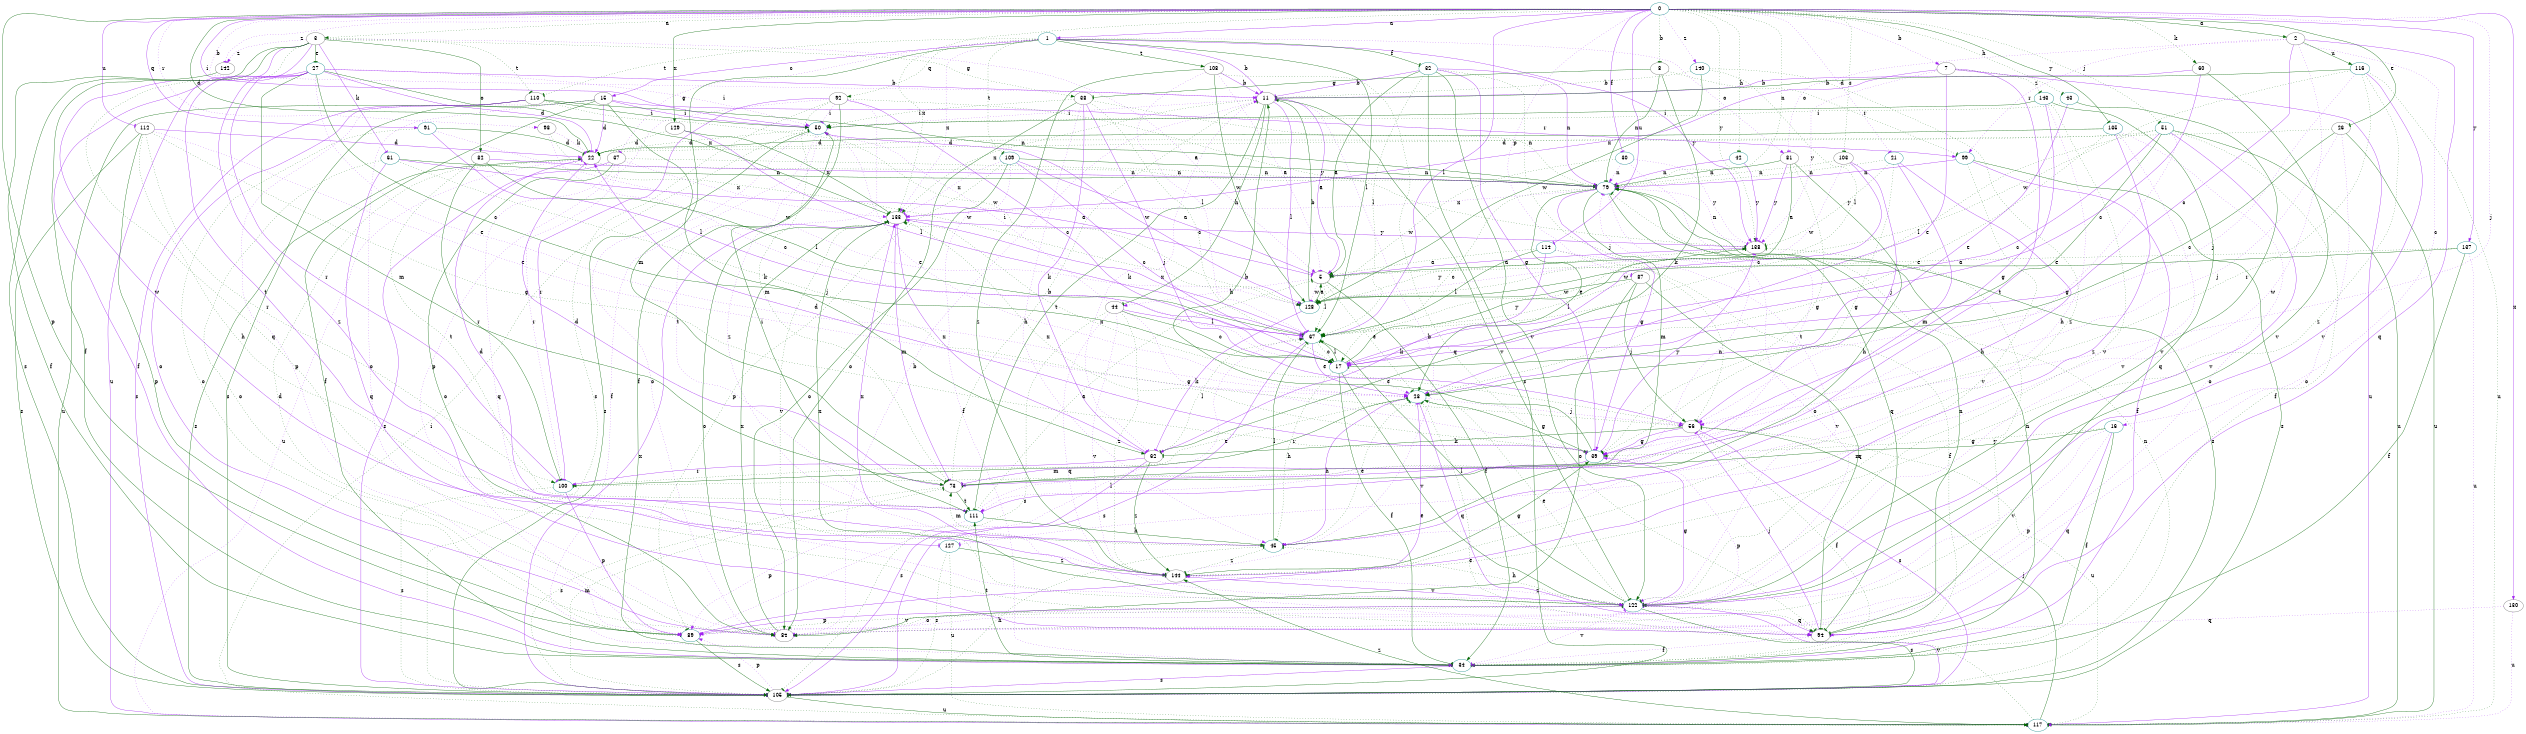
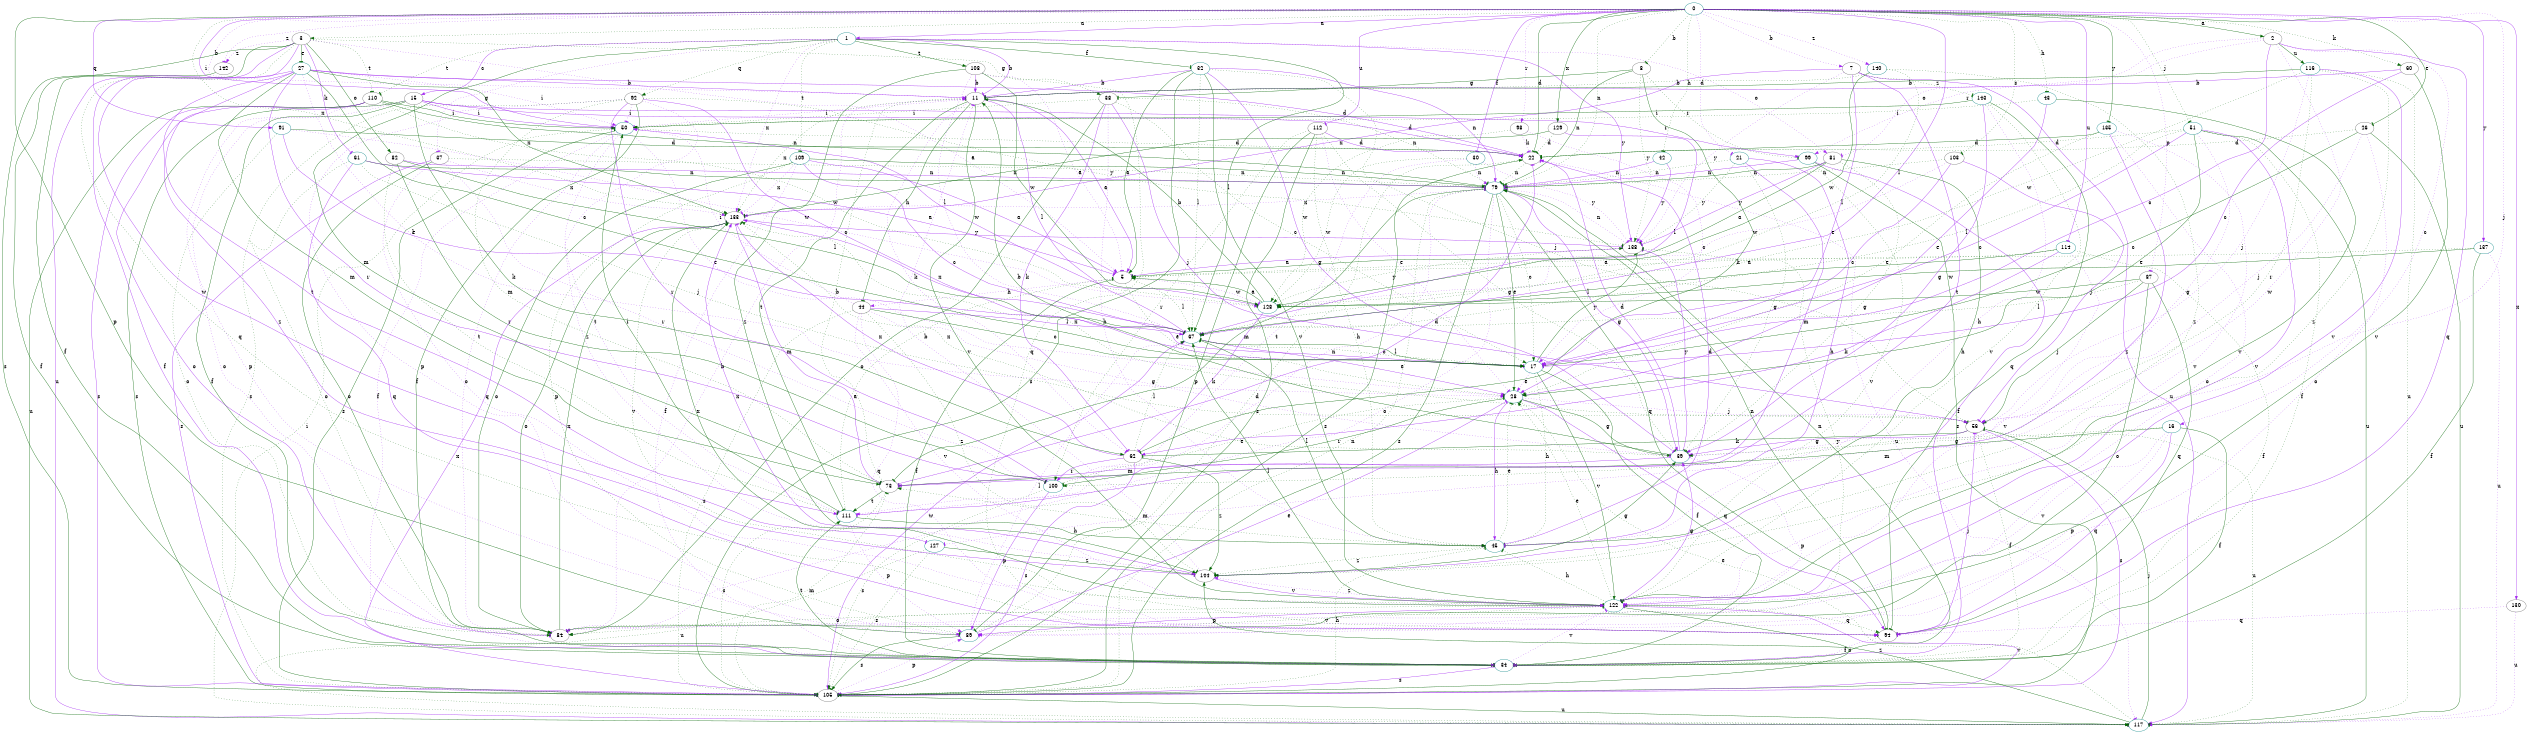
edge "0" -> "138": now "8" -> "138"
edge "67" -> "105": label "s" -> "w"
